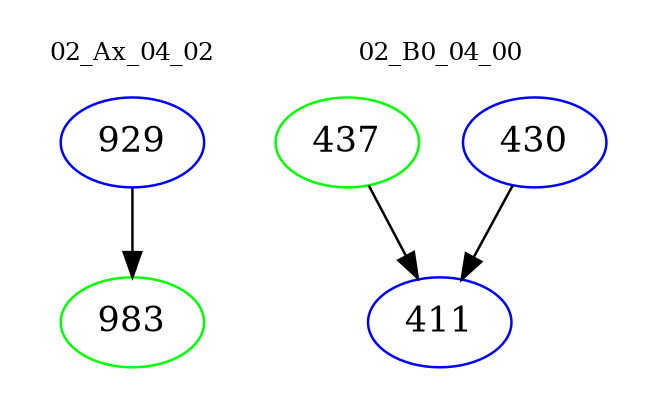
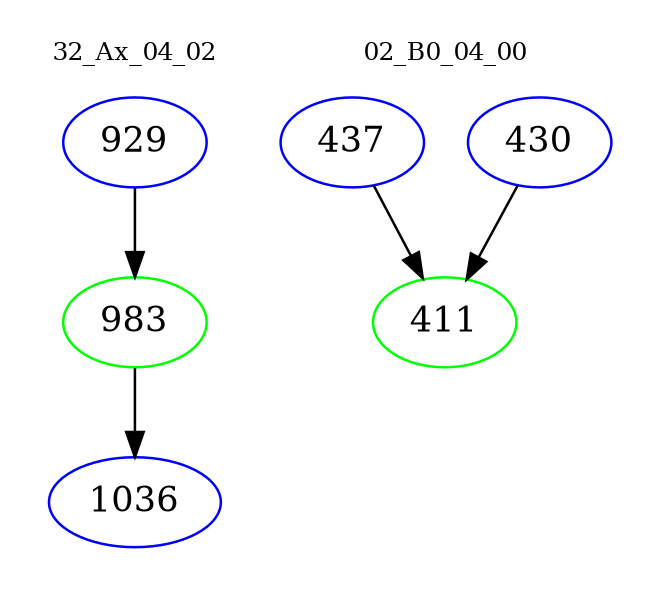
cluster "02_Ax_04_02": label "02_Ax_04_02" -> "32_Ax_04_02"
node "437": color green -> blue
node "411": color blue -> green
node "1036": added
